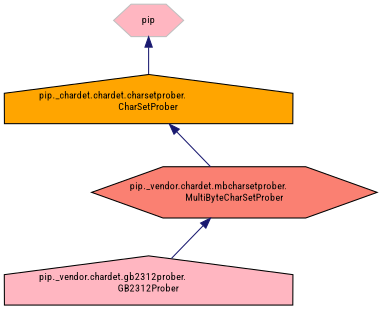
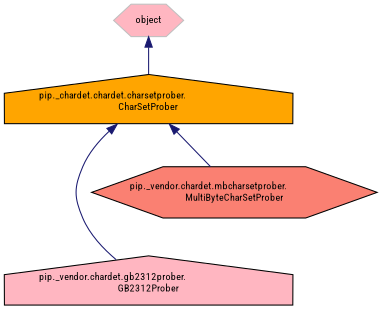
node "pip": label "pip" -> "object"
edge "pip._vendor.chardet.gb2312prober. GB2312Prober" -> "pip._vendor.chardet.mbcharsetprober. MultiByteCharSetProber": now "pip._vendor.chardet.gb2312prober. GB2312Prober" -> "pip._chardet.chardet.charsetprober. CharSetProber"
